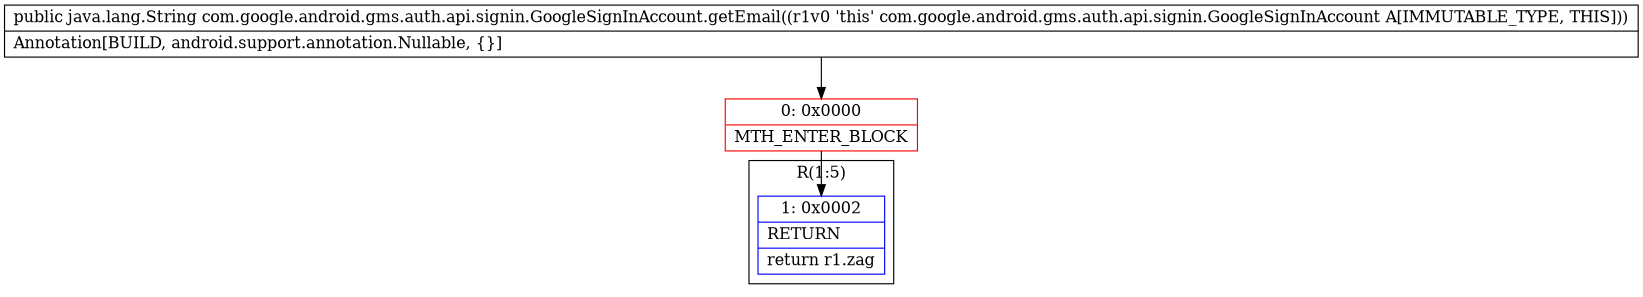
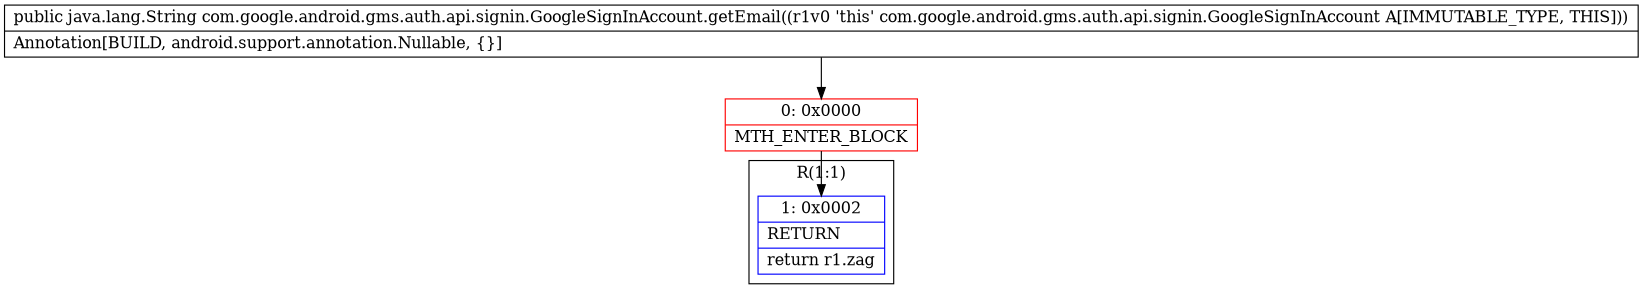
cluster "R(1:5)": label "R(1:5)" -> "R(1:1)"
